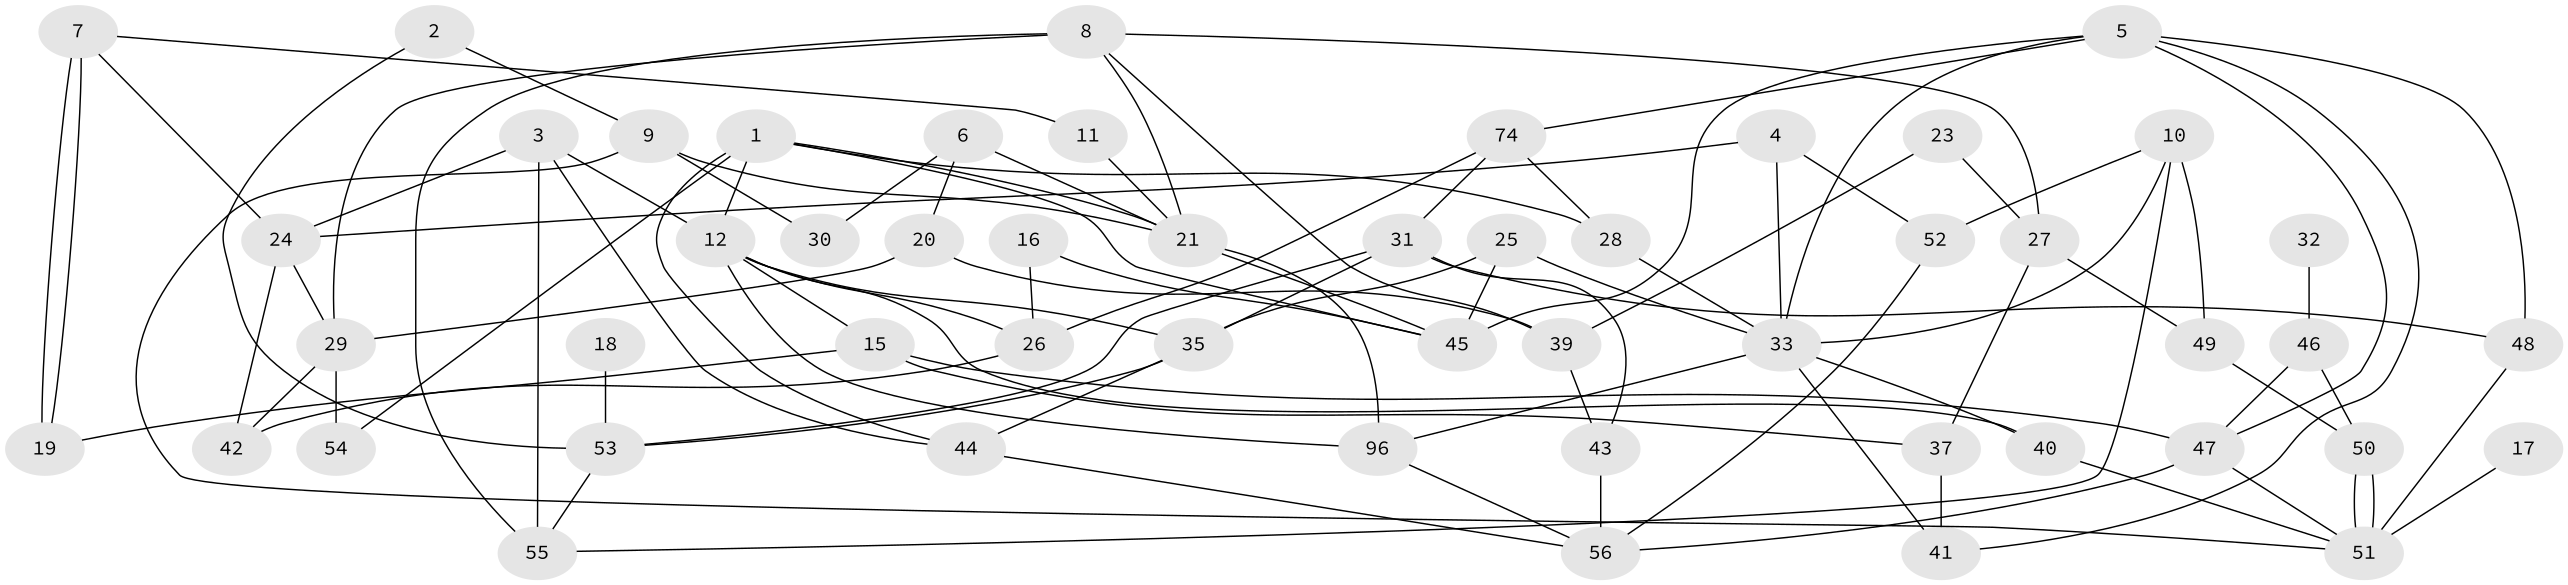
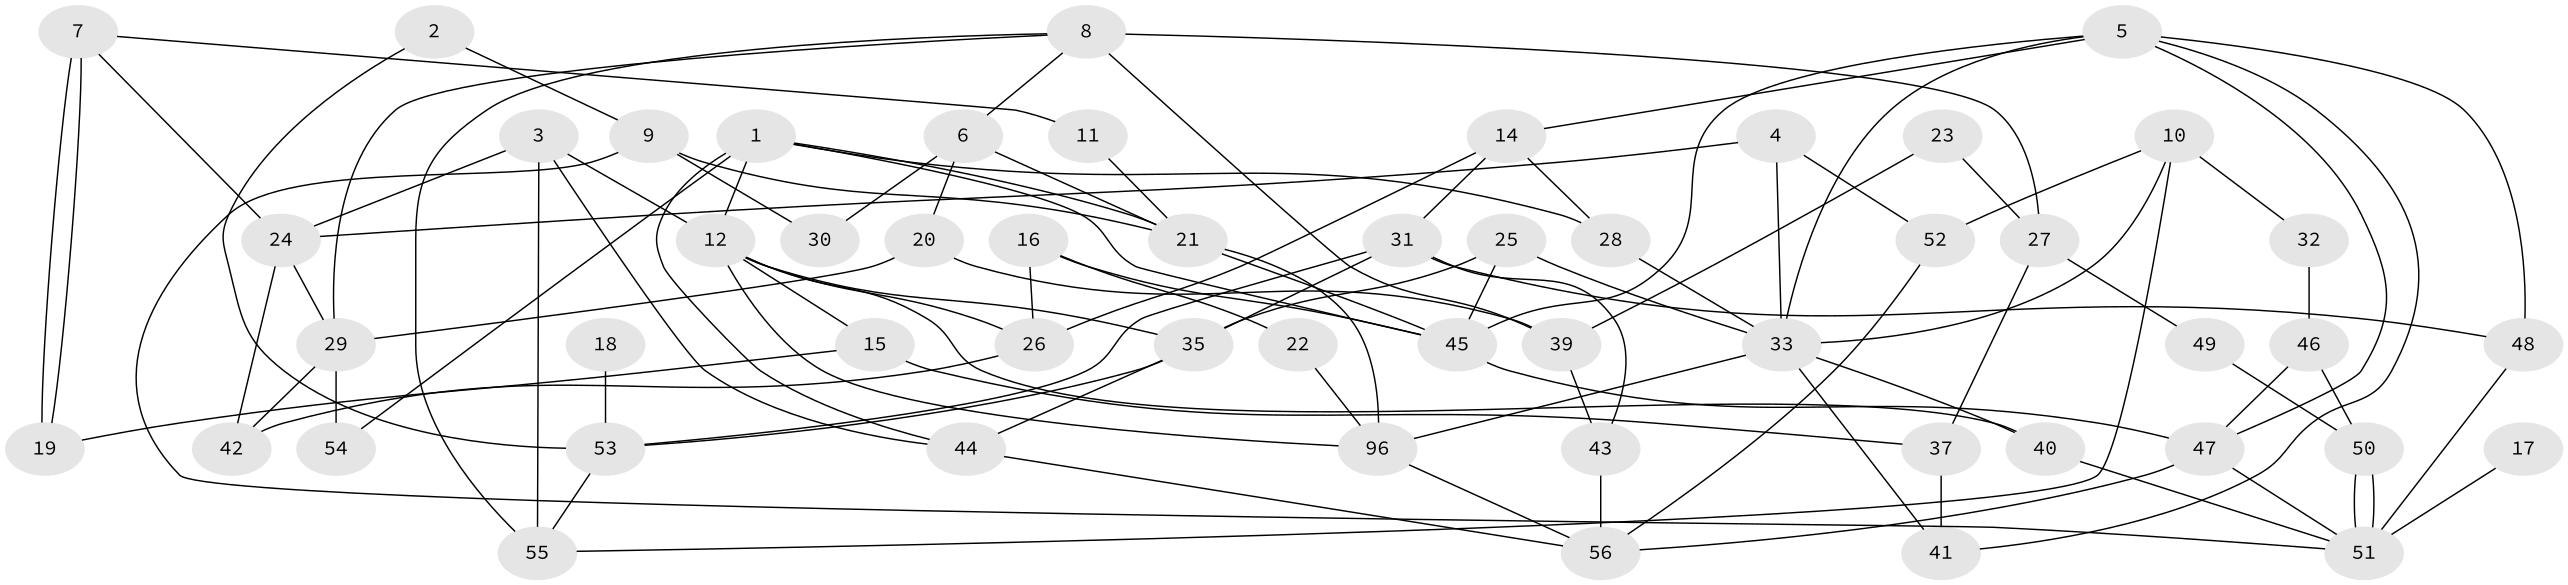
edge "8" -- "21": now "8" -- "6"
node "74": label "74" -> "14"
edge "10" -- "49": now "10" -- "32"
node "22": added
edge "15" -- "47": now "45" -- "47"
